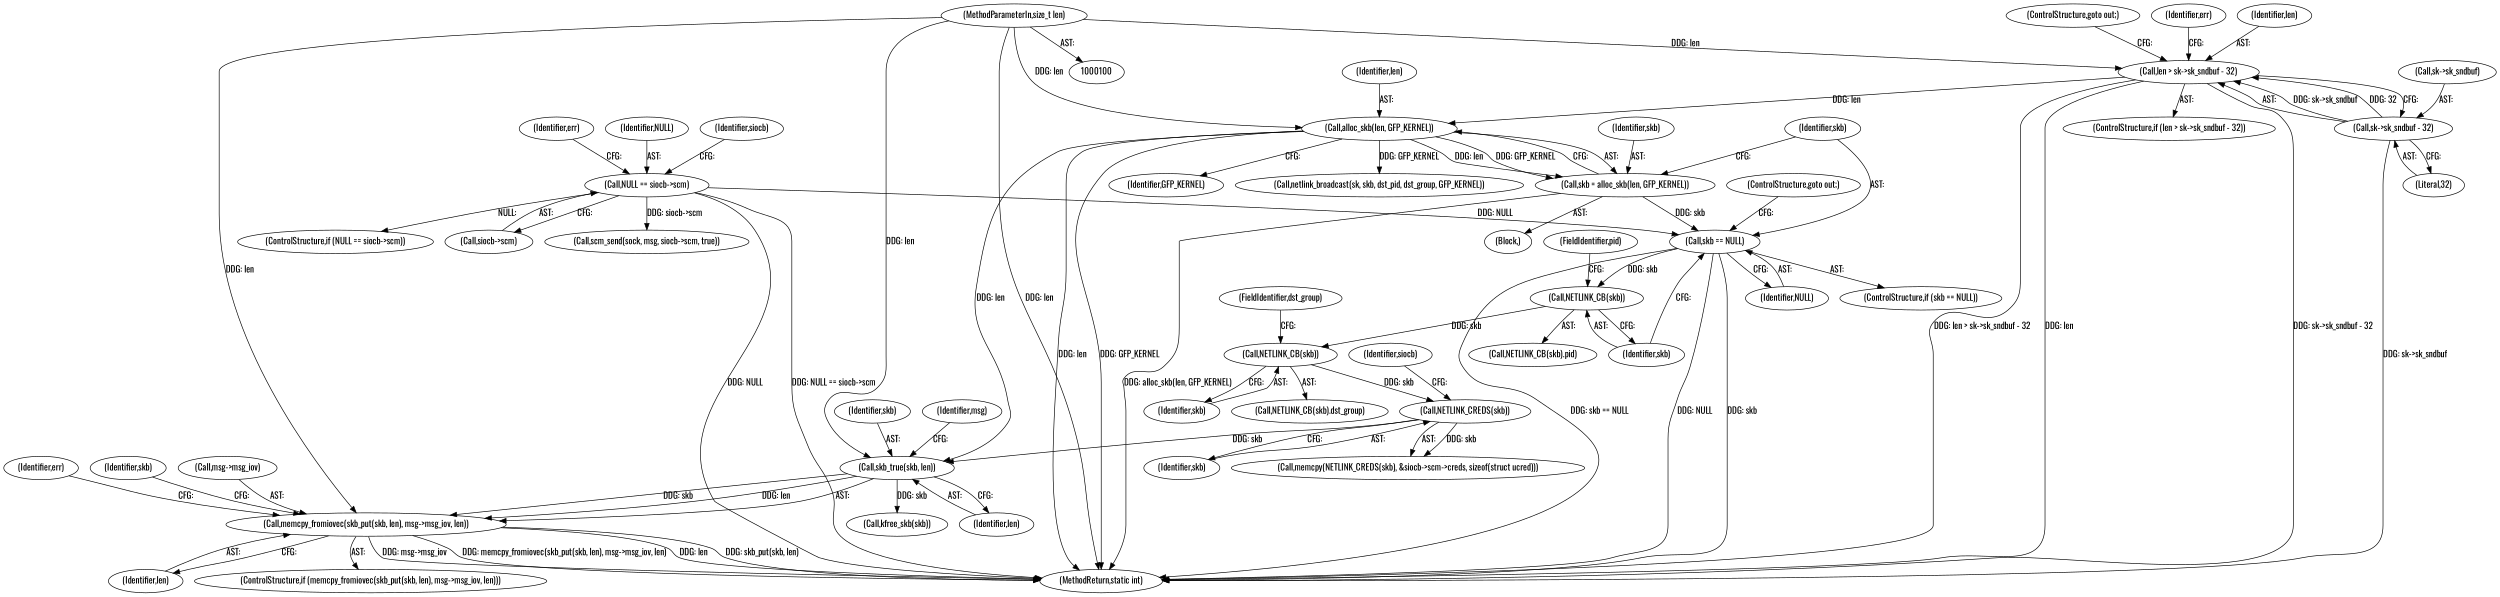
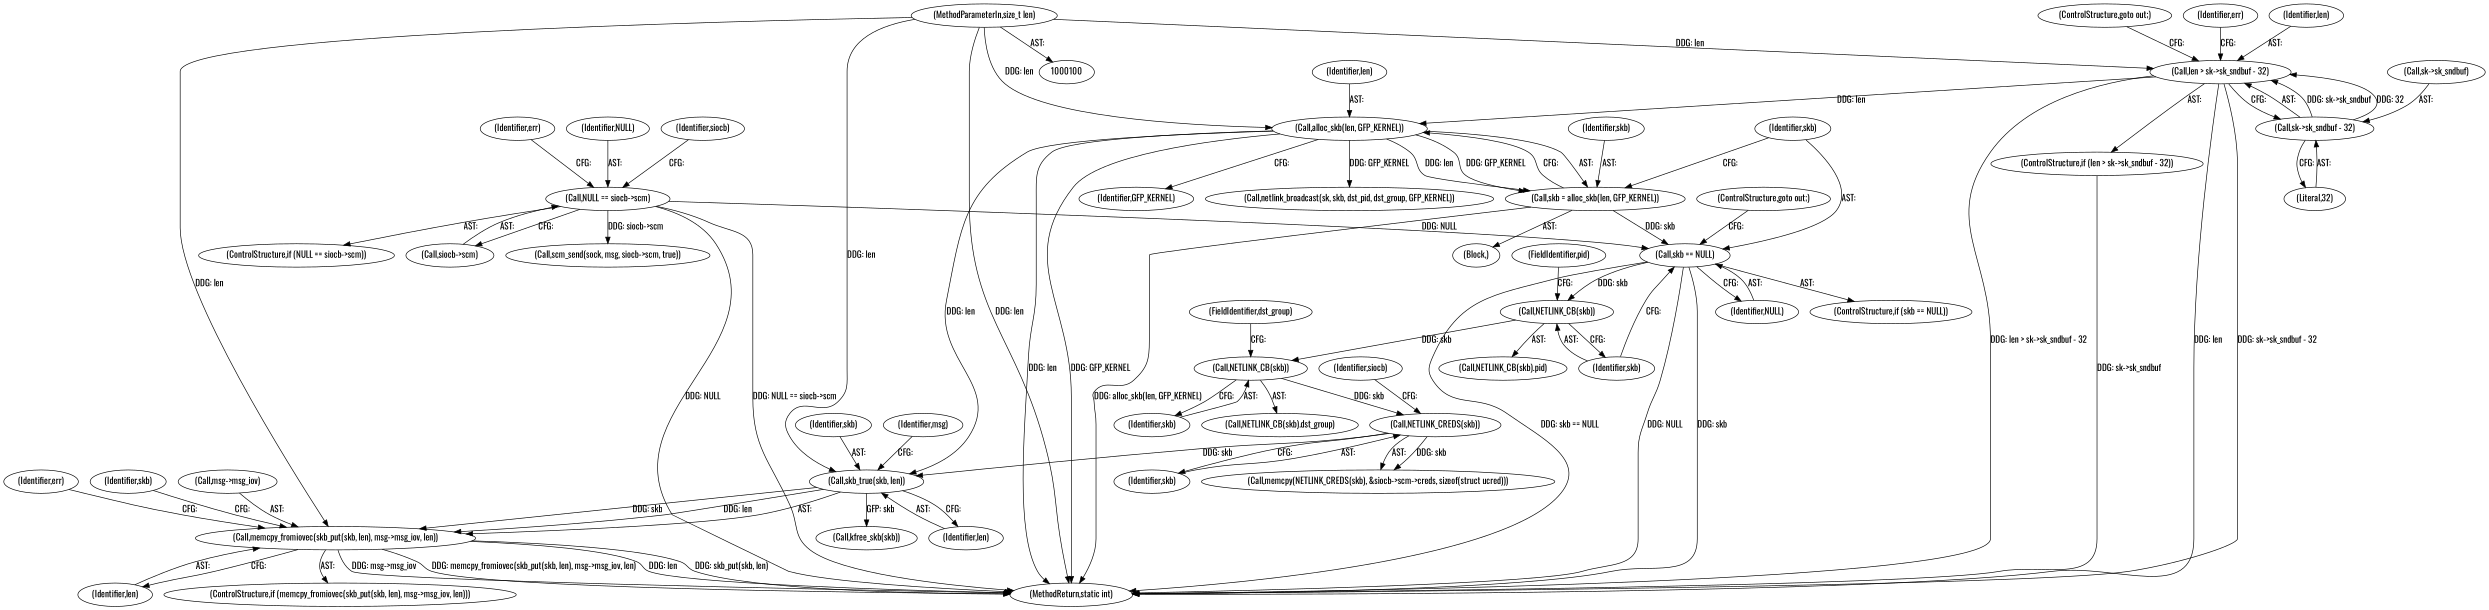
edge "(Call,NULL == siocb->scm)" -> "(ControlStructure,if (NULL == siocb->scm))": label "NULL: " -> "AST: "
edge "(Call,skb_true(skb, len))" -> "(Call,kfree_skb(skb))": label "DDG: skb" -> "GFP: skb"
edge "(Call,sk->sk_sndbuf - 32)" -> "(MethodReturn,static int)": now "(ControlStructure,if (len > sk->sk_sndbuf - 32))" -> "(MethodReturn,static int)"
